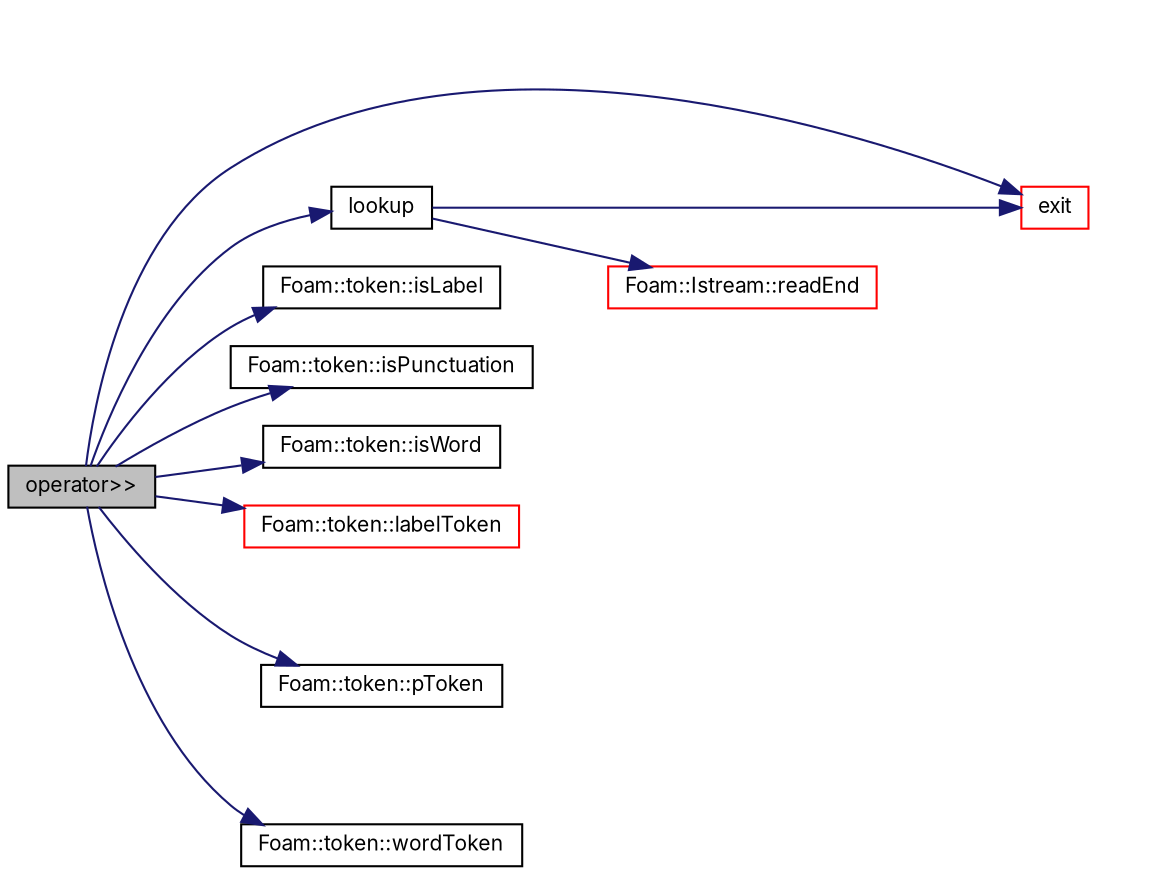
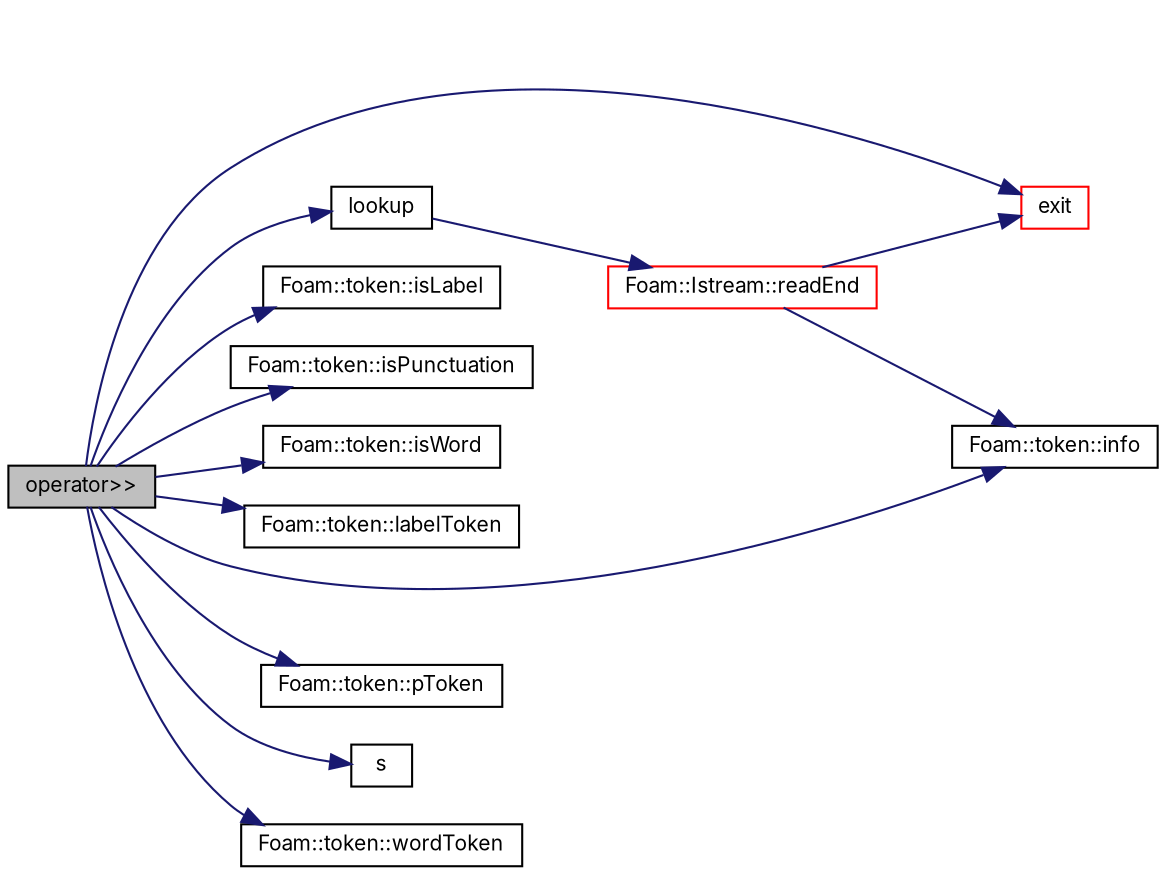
edge "lookup" -> "exit": now "Foam::Istream::readEnd" -> "exit"
node "Foam::token::info": added
node "Foam::token::labelToken": color red -> black
node "s": added
